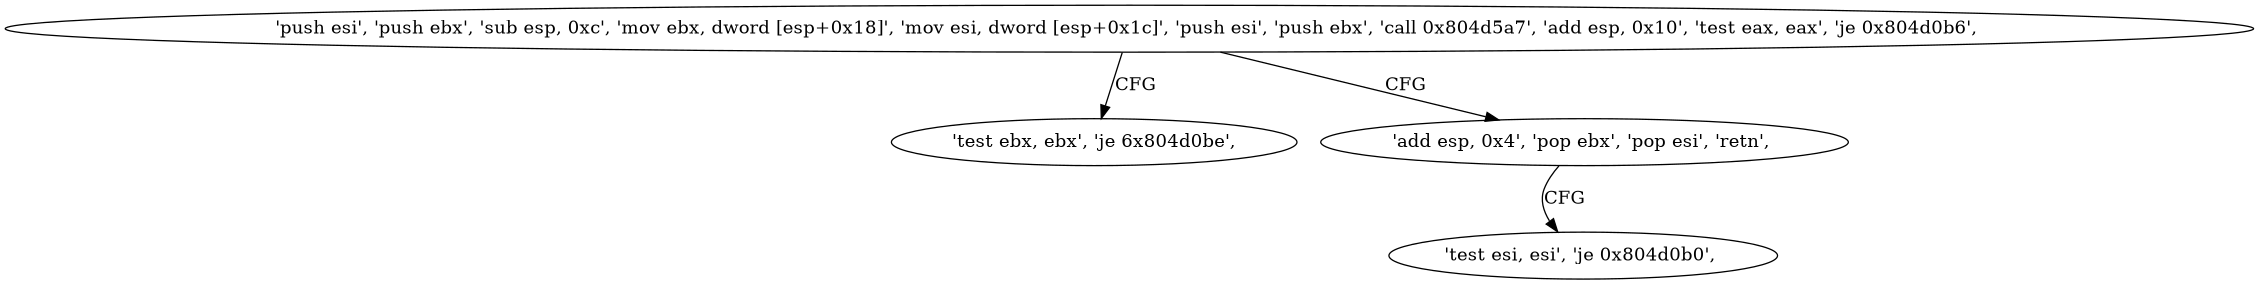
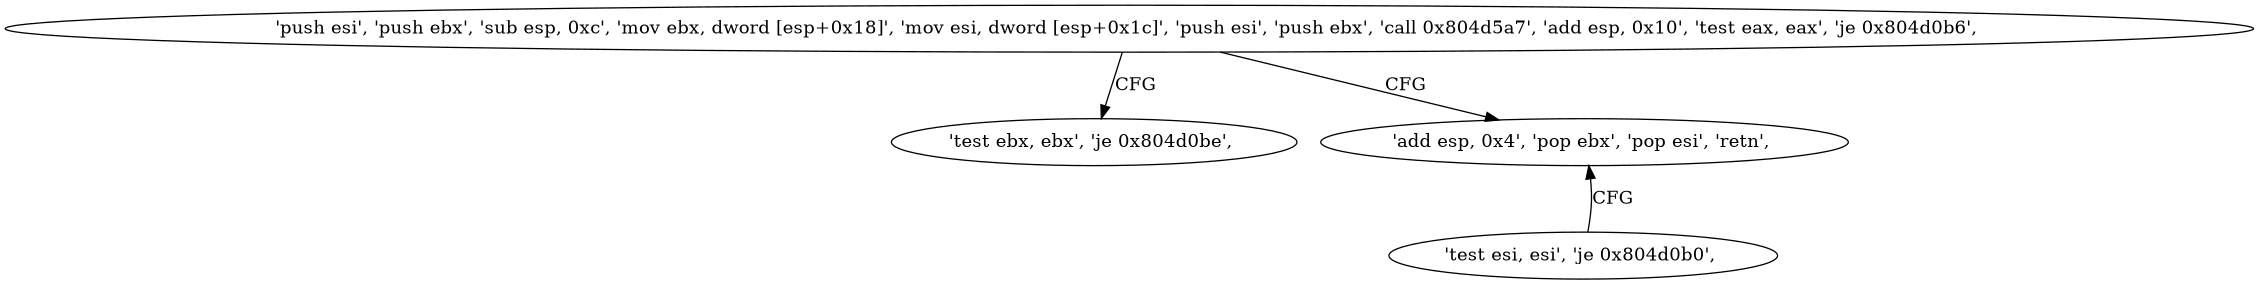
node "'test ebx, ebx', 'je 6x804d0be',": label "'test ebx, ebx', 'je 6x804d0be'," -> "'test ebx, ebx', 'je 0x804d0be',"
edge "'add esp, 0x4', 'pop ebx', 'pop esi', 'retn'," -> "'test esi, esi', 'je 0x804d0b0',": reversed
